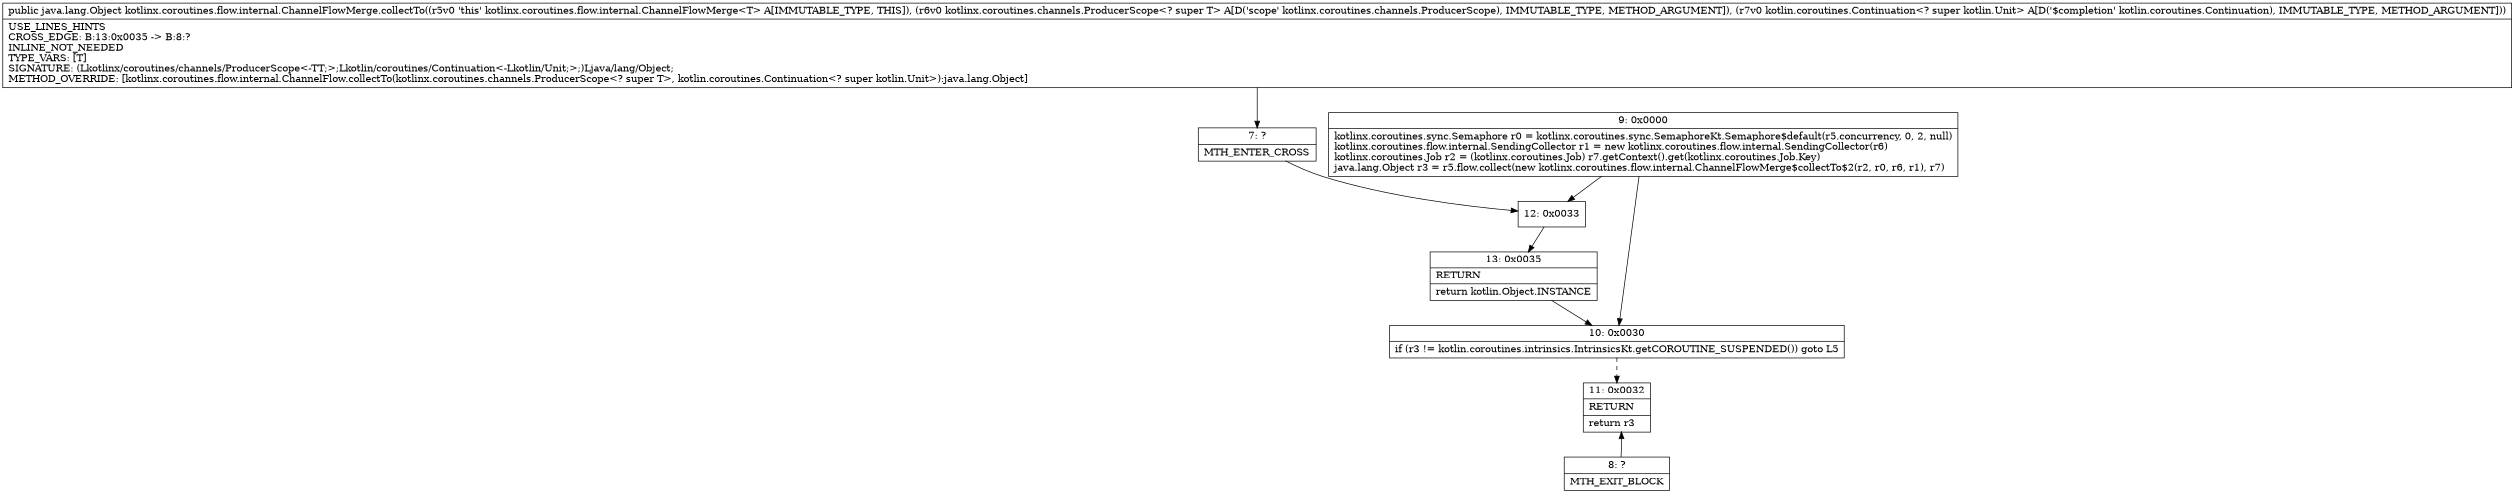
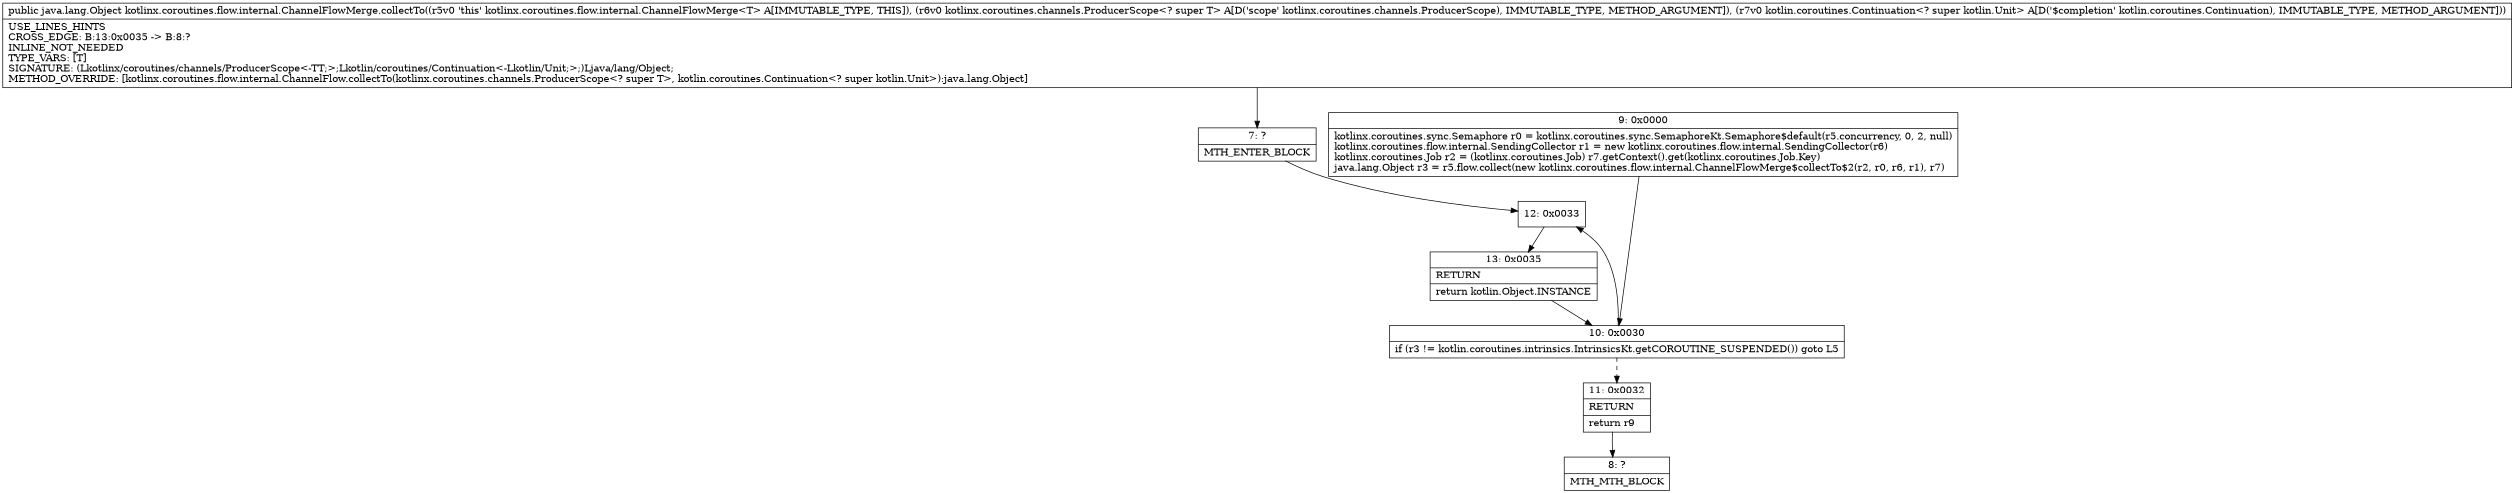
node "7: ?": text "MTH_ENTER_CROSS" -> "MTH_ENTER_BLOCK"
edge "9: 0x0000" -> "12: 0x0033": now "10: 0x0030" -> "12: 0x0033"
node "11: 0x0032": text "return r3" -> "return r9"
edge "8: ?" -> "11: 0x0032": reversed
node "8: ?": text "MTH_EXIT_BLOCK" -> "MTH_MTH_BLOCK"
